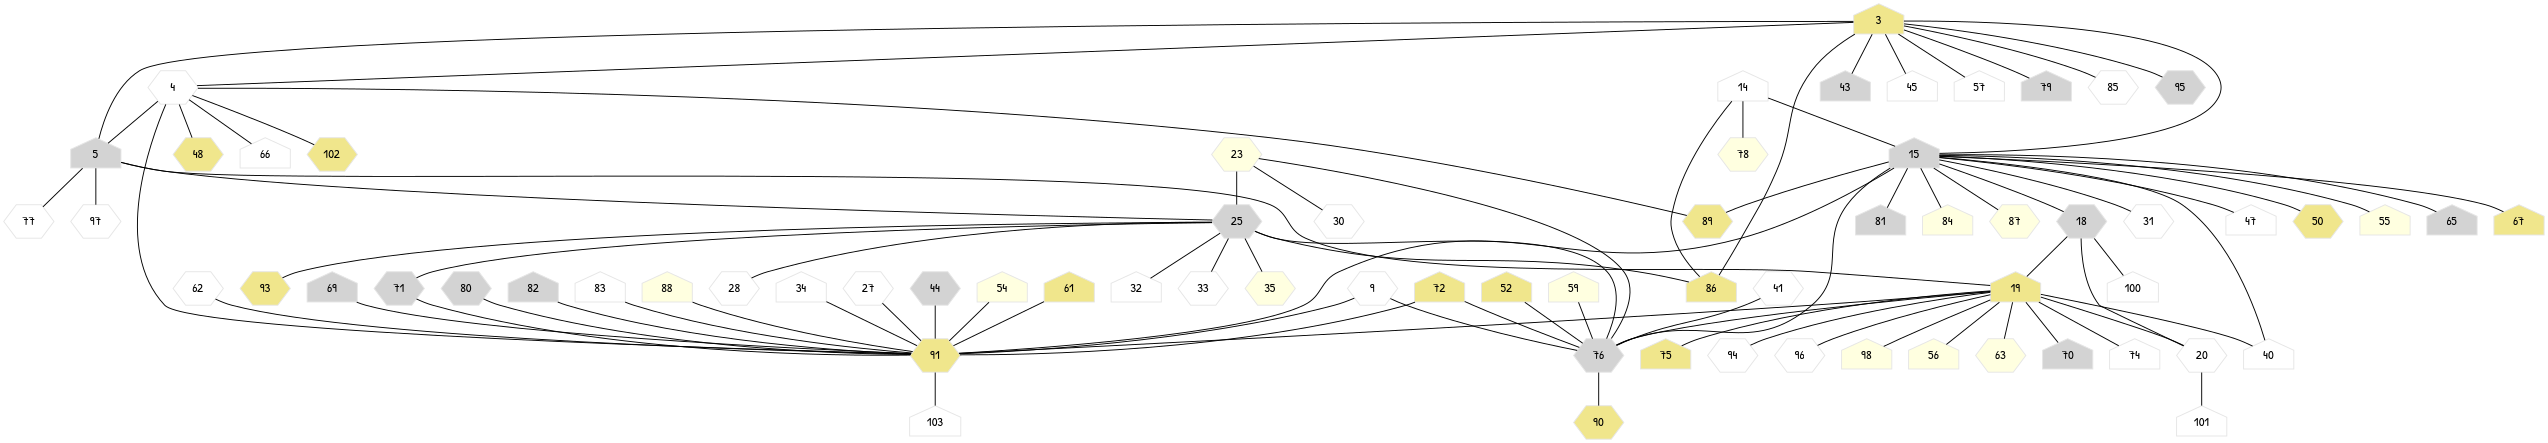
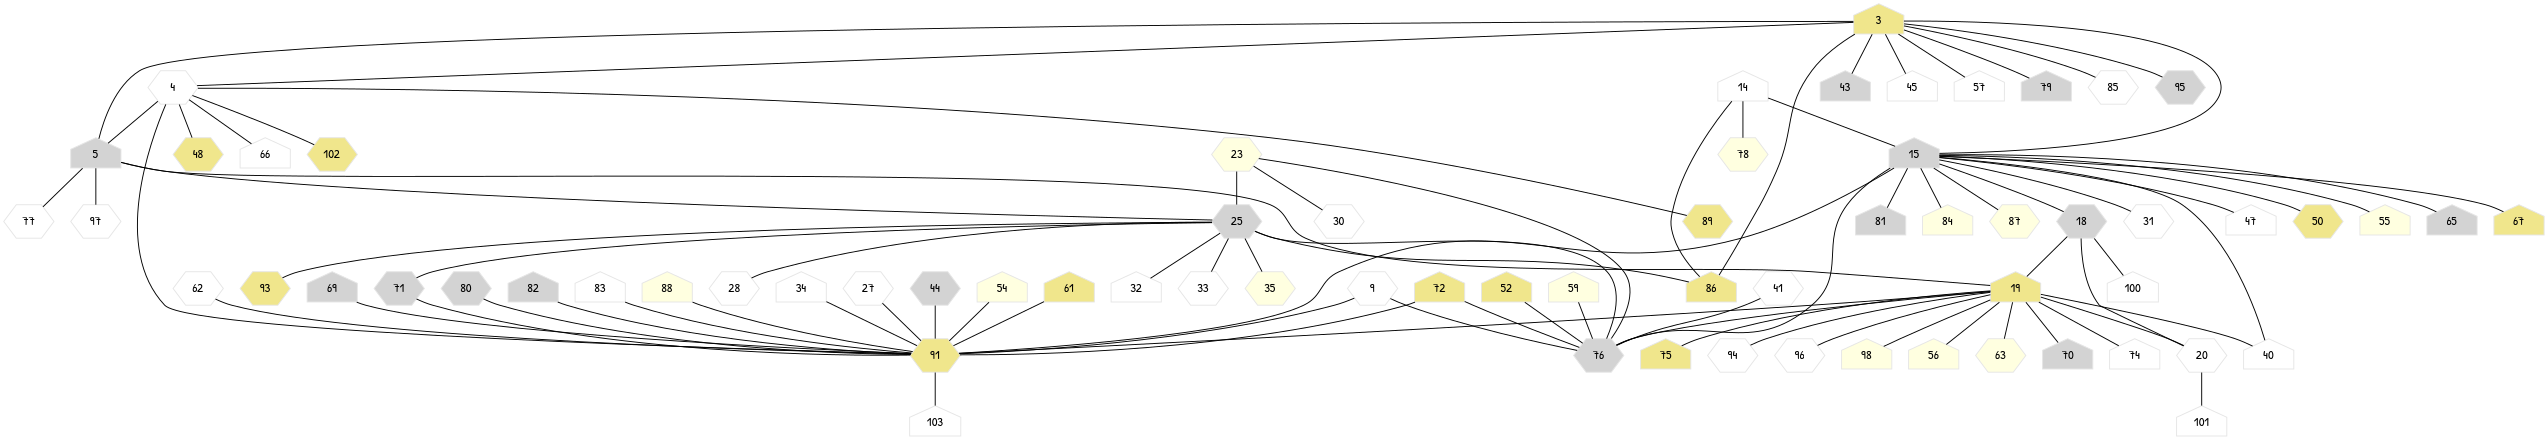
edge "15" -- "89": removed
node "90": removed
